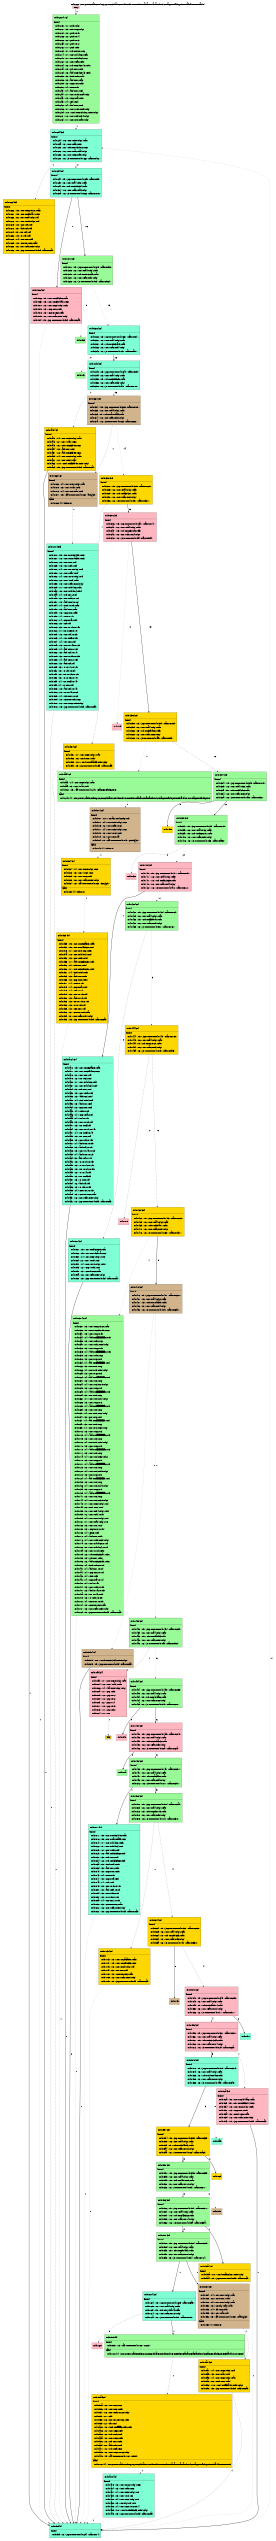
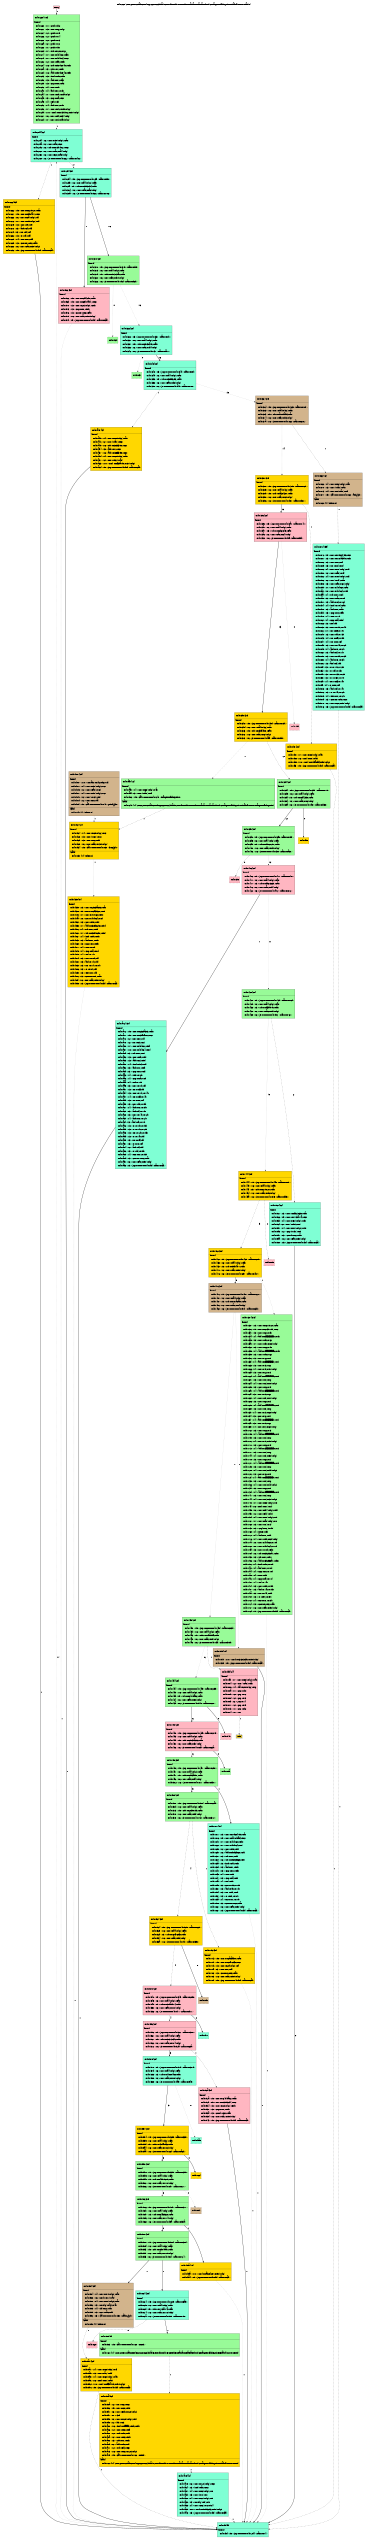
edge "0x401afb [12]" -> "0x401b07 [29]": now "0x401afb [12]" -> "0x401b24 [21]"
